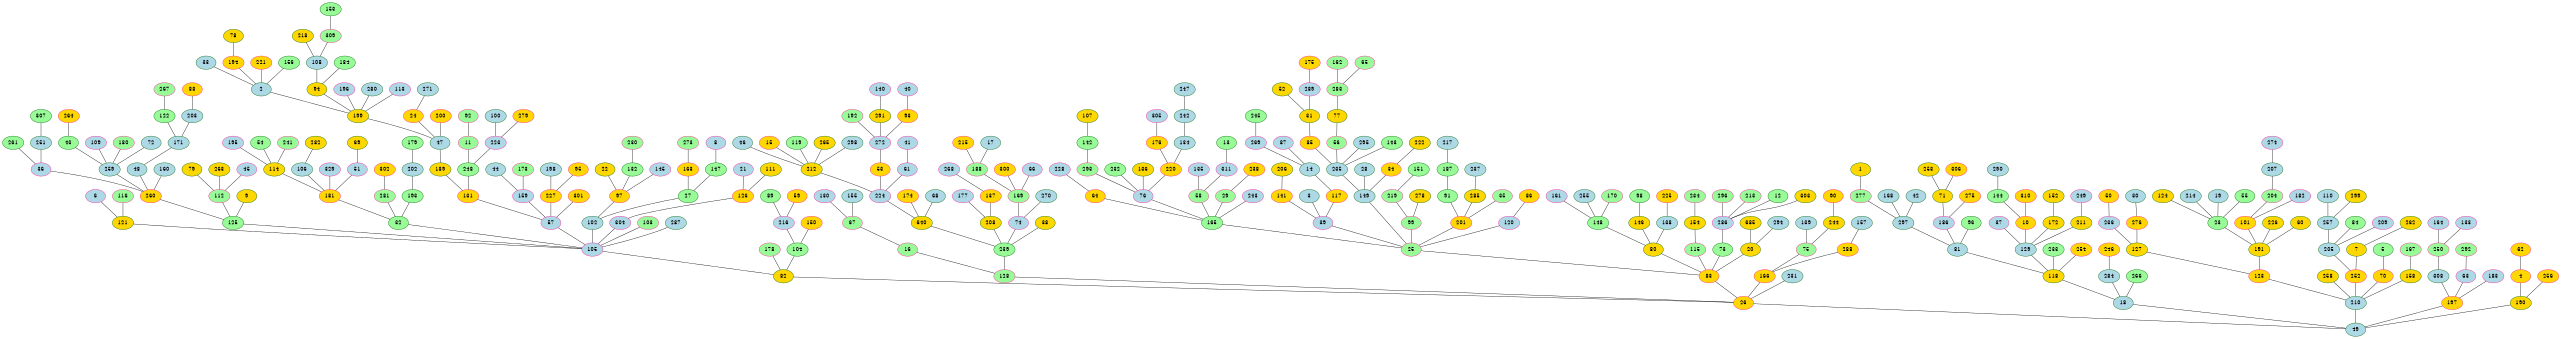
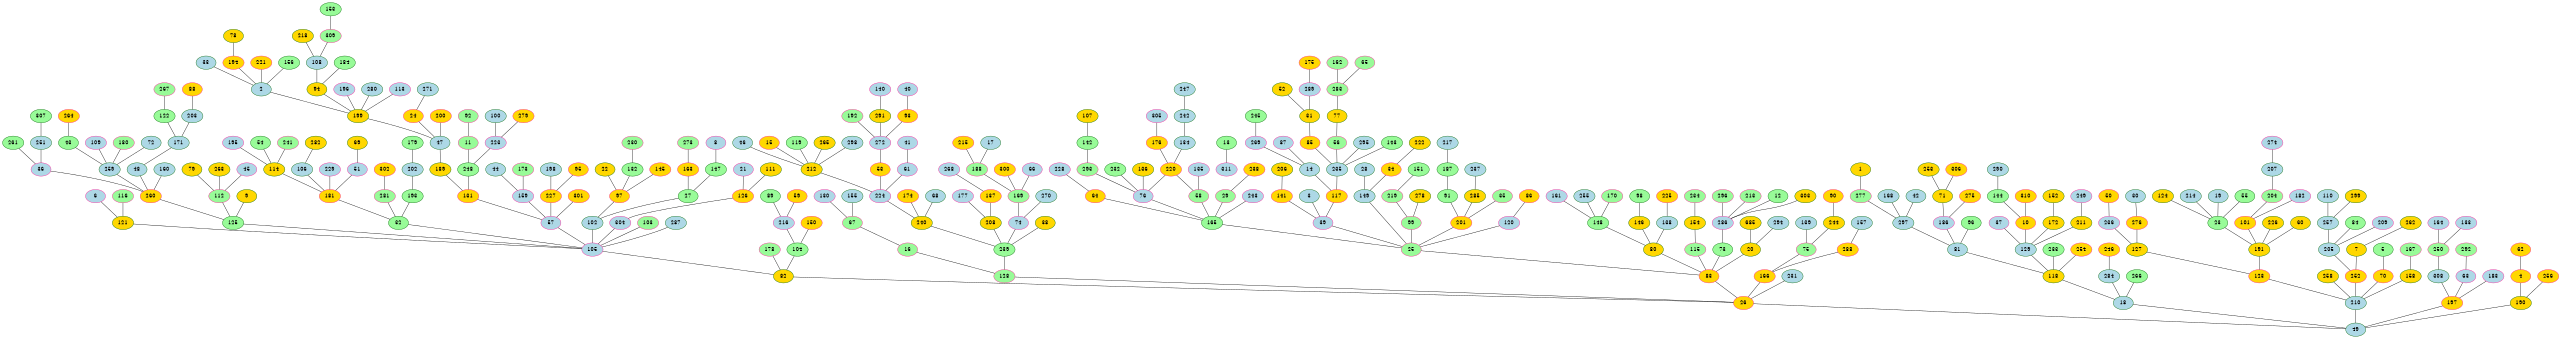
node "329": label "329" -> "229"
node "145": fillcolor lightblue -> gold
edge "311" -- "58": now "220" -- "58"
edge "235" -- "149": now "235" -- "117"
node "640": label "640" -> "240"
